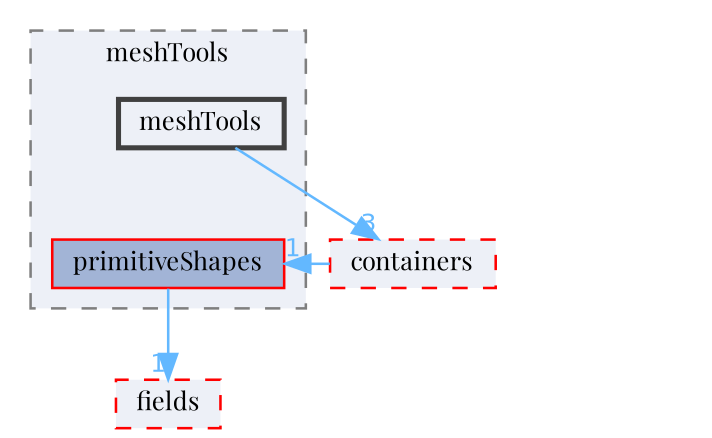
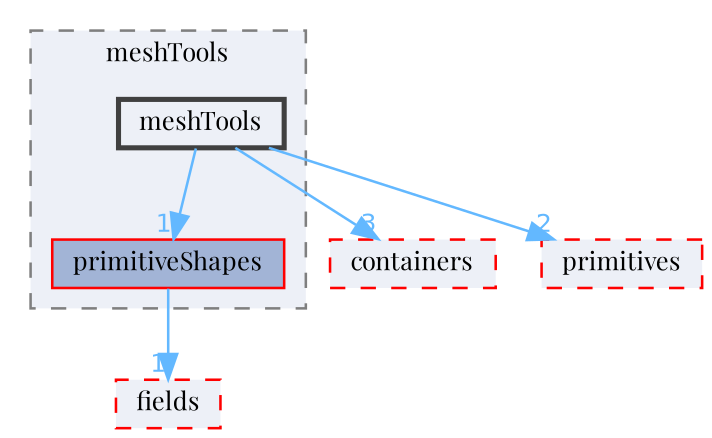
edge "containers" -> "primitiveShapes": now "meshTools" -> "primitiveShapes"
node "primitives": added
